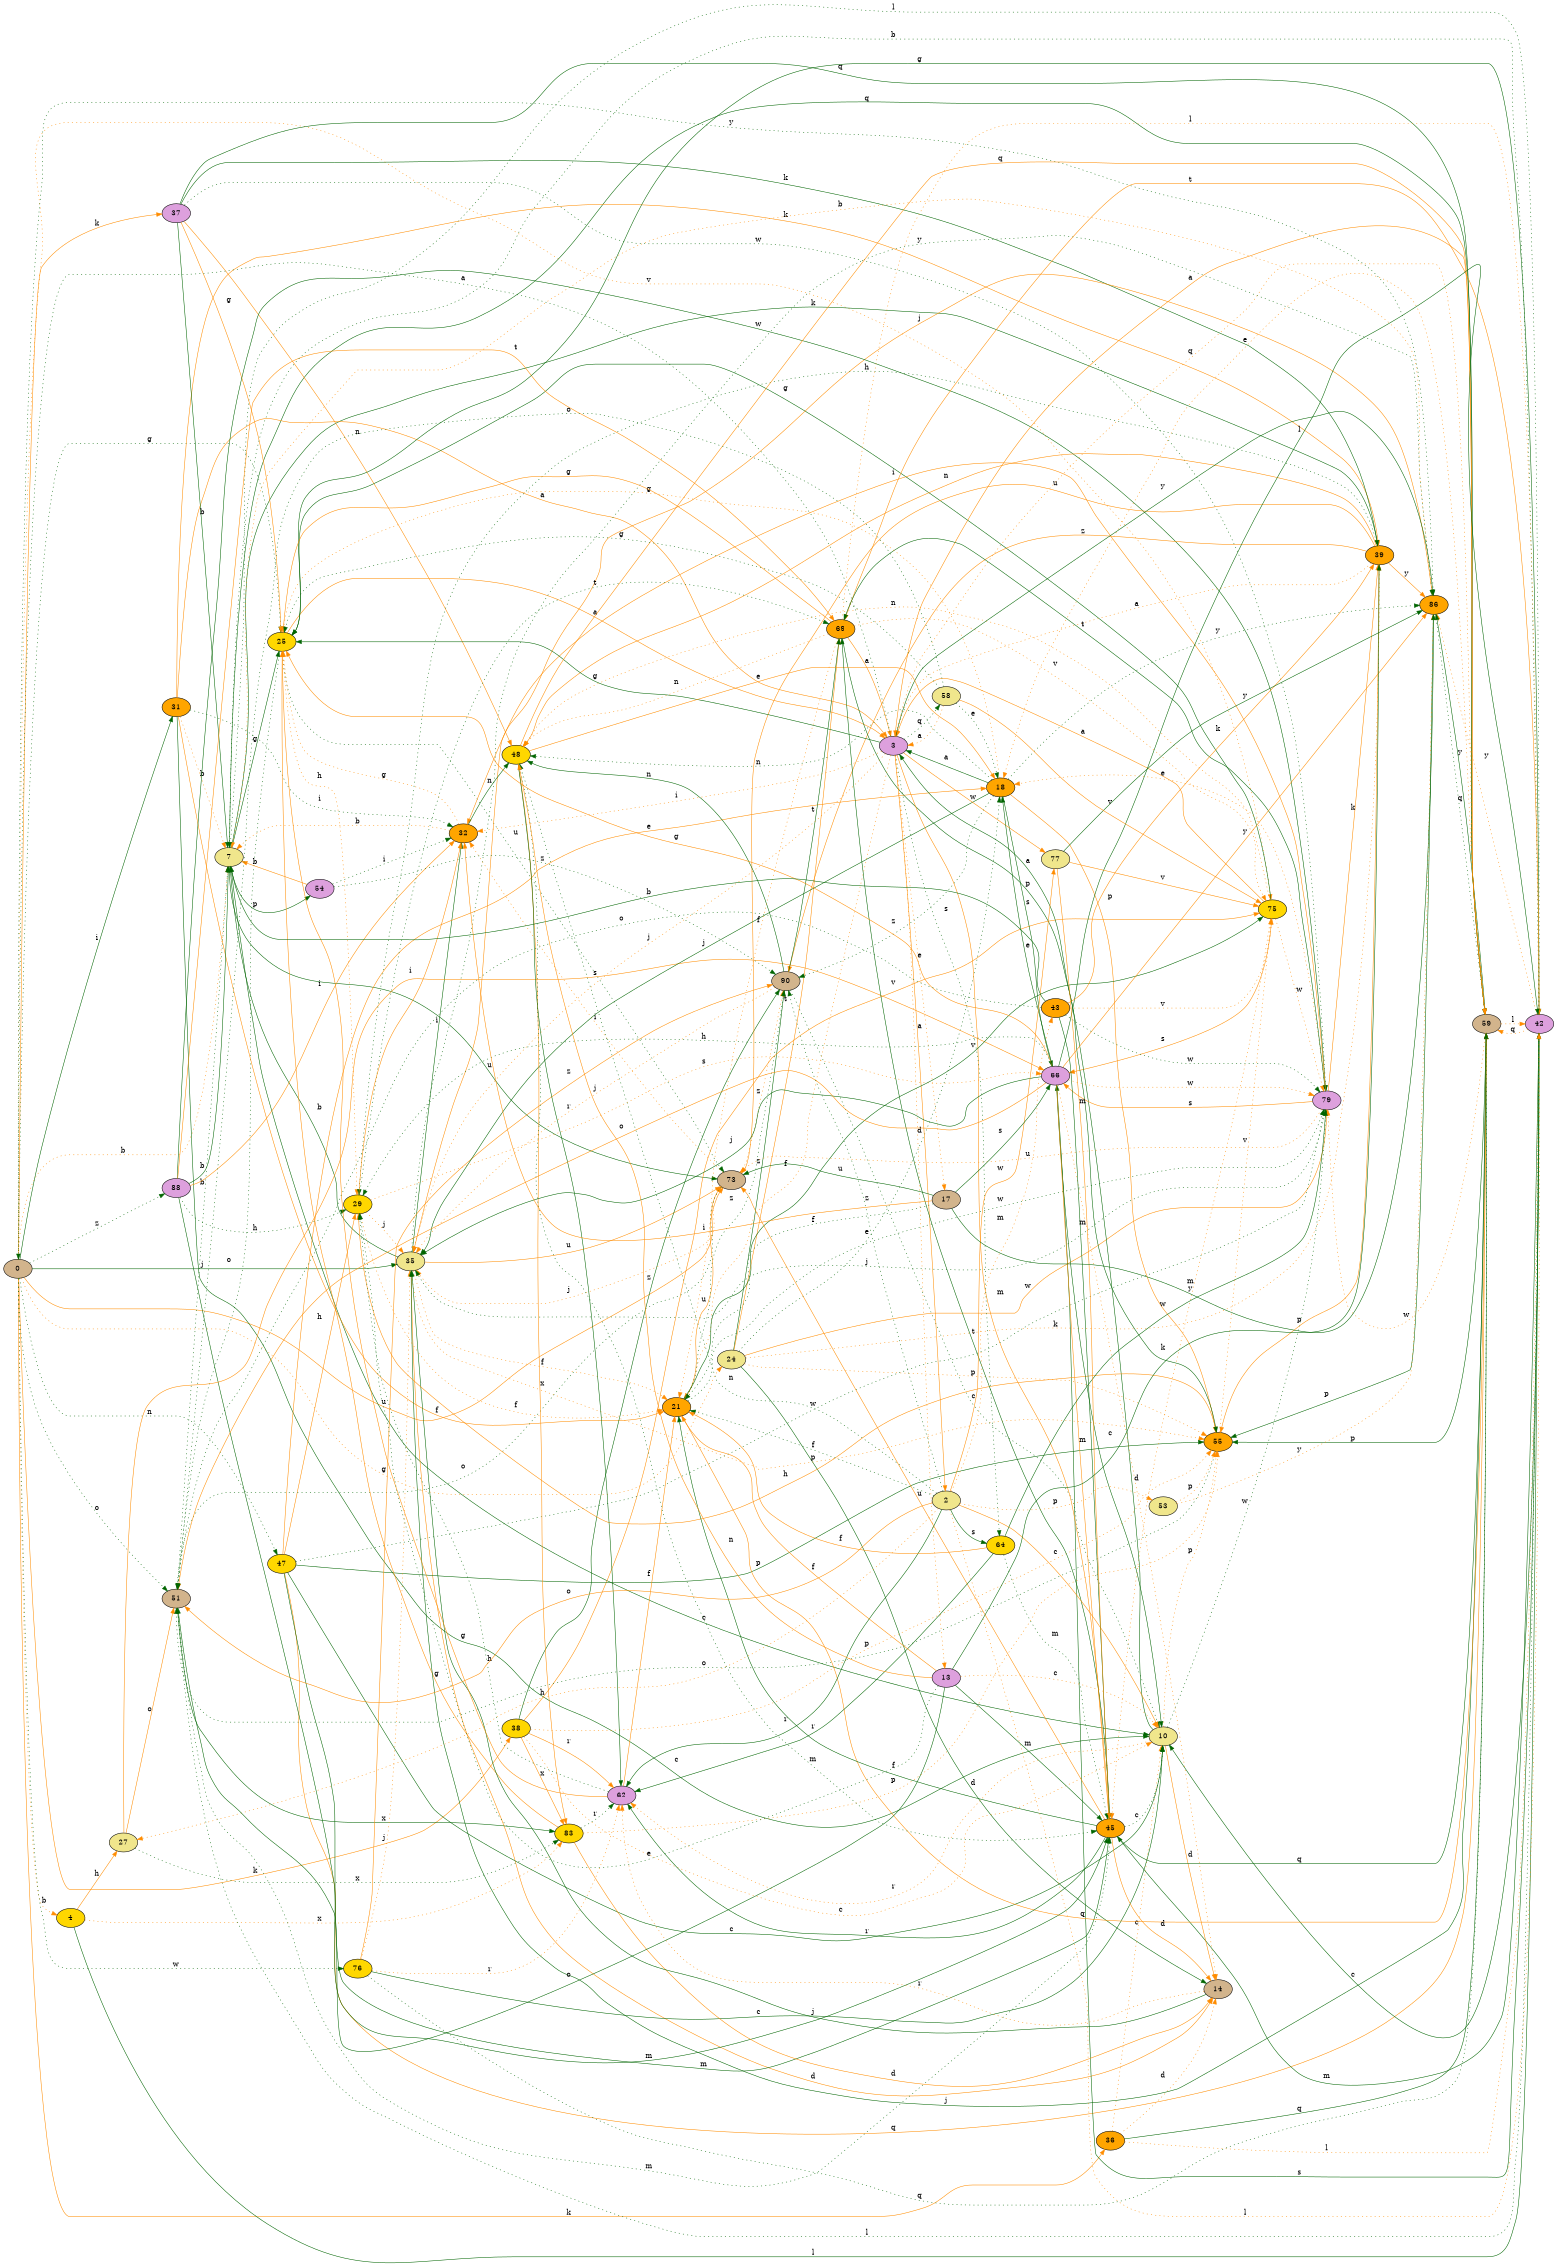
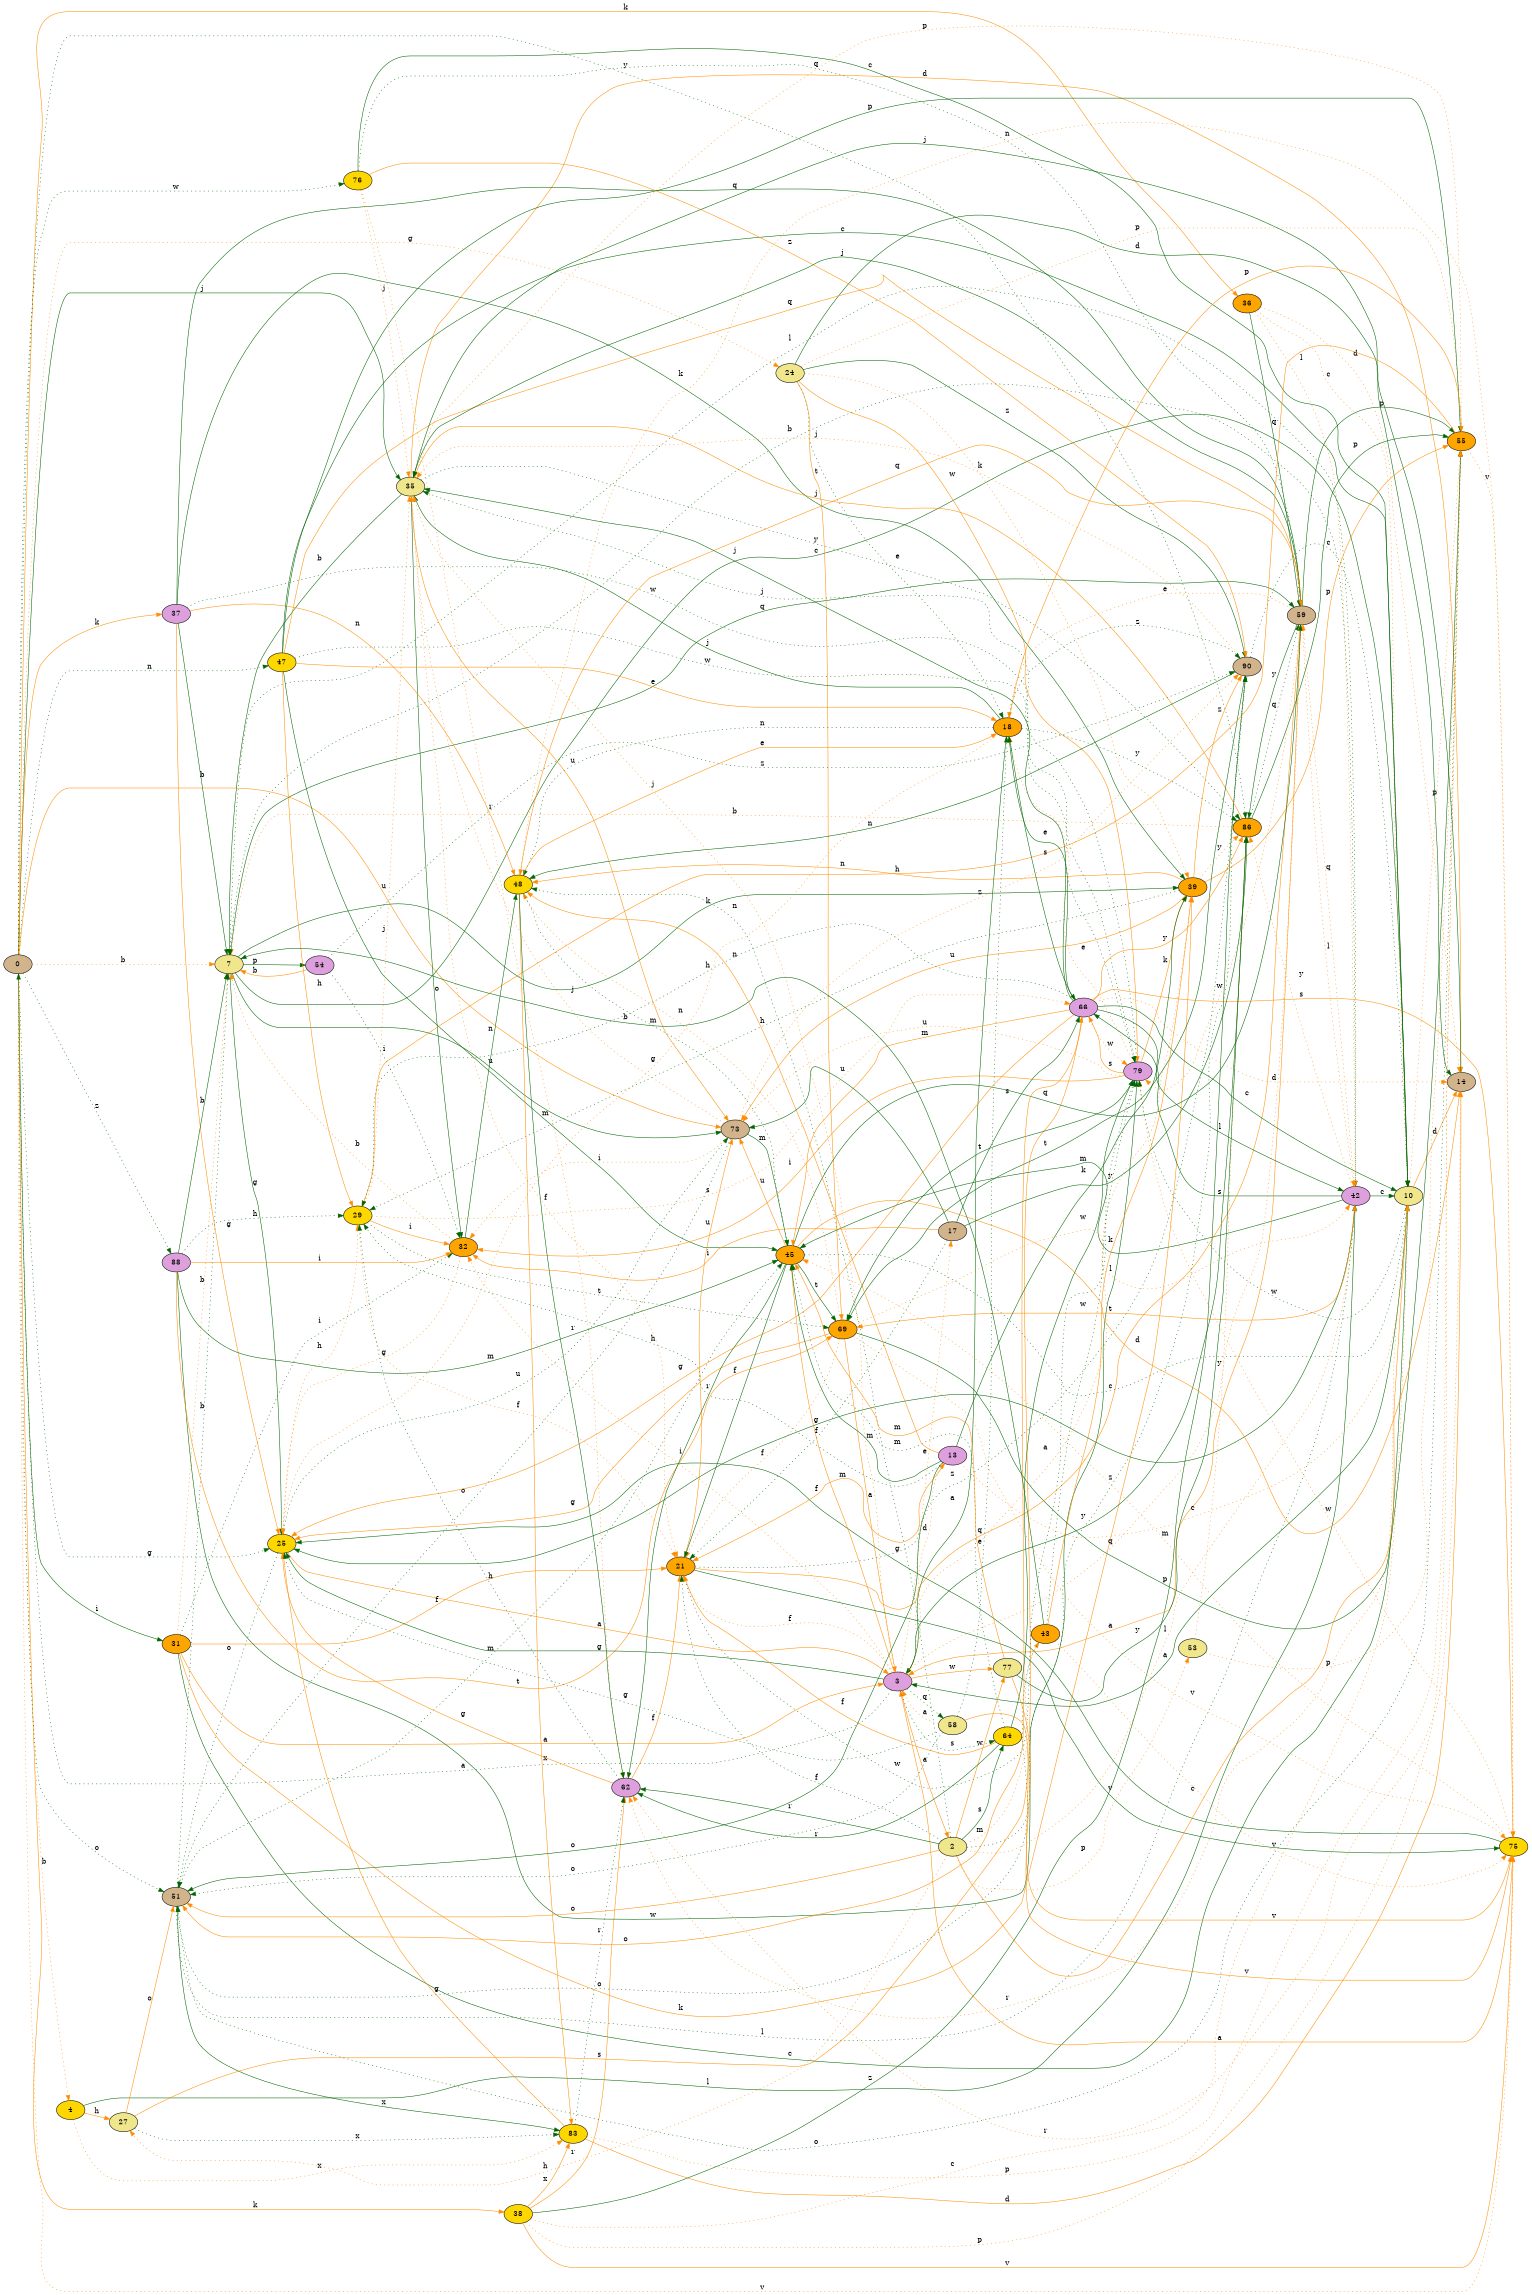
edge "39" -> "86": style solid -> dotted
edge "35" -> "32": label "i" -> "o"
edge "75" -> "66": reversed
edge "43" -> "45": now "73" -> "45"
edge "13" -> "29": label "e" -> "h"
